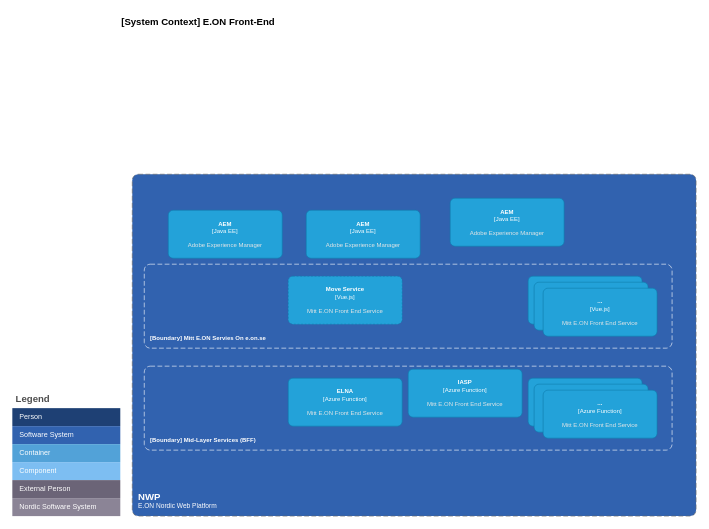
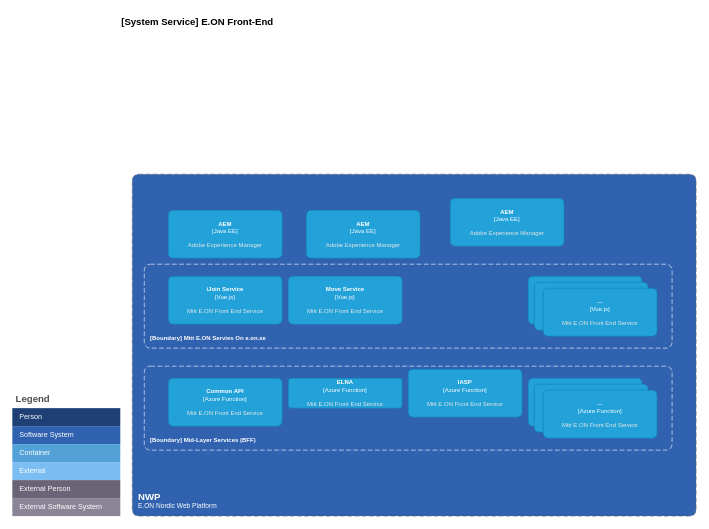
node "[System Context] E.ON Front-End": label "[System Context] E.ON Front-End" -> "[System Service] E.ON Front-End"
node "iJoin Service [Vue.js] Mitt E.ON Front End Service": added
node "Common API [Azure Function] Mitt E.ON Front End Service": added
node "ELNA [Azure Function] Mitt E.ON Front End Service": size 114x48 -> 114x30
node "Component": label "Component" -> "External"
node "Nordic Software System": label "Nordic Software System" -> "External Software System"
